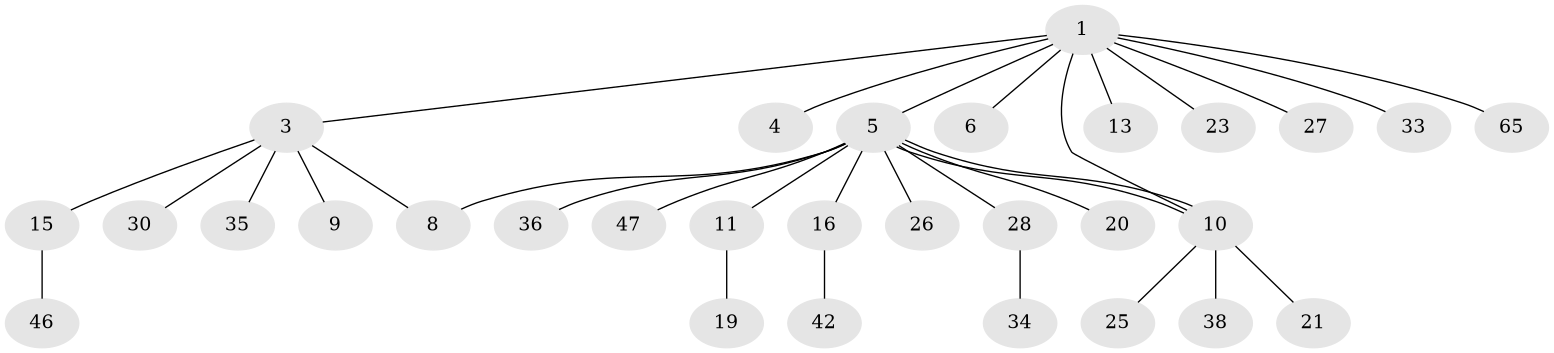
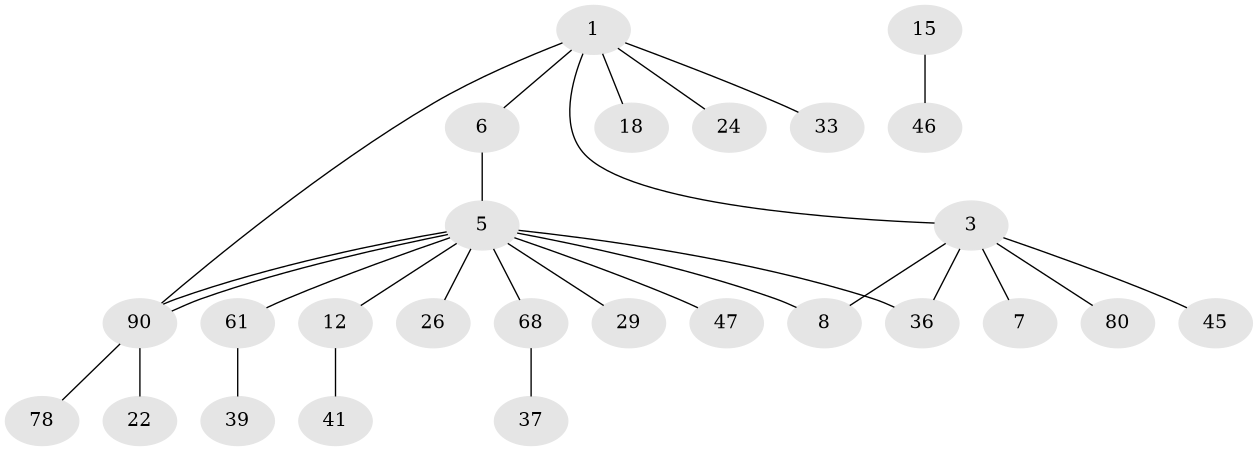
edge "1" -- "5": now "6" -- "5"
node "4": removed
node "13": label "13" -> "18"
node "23": label "23" -> "24"
node "27": removed
node "65": removed
edge "3" -- "15": now "3" -- "36"
node "30": label "30" -> "80"
node "35": label "35" -> "45"
node "9": label "9" -> "7"
node "11": label "11" -> "61"
node "16": label "16" -> "12"
node "28": label "28" -> "68"
node "20": label "20" -> "29"
node "10": label "10" -> "90"
node "19": label "19" -> "39"
node "42": label "42" -> "41"
node "34": label "34" -> "37"
node "25": removed
node "38": label "38" -> "78"
node "21": label "21" -> "22"
